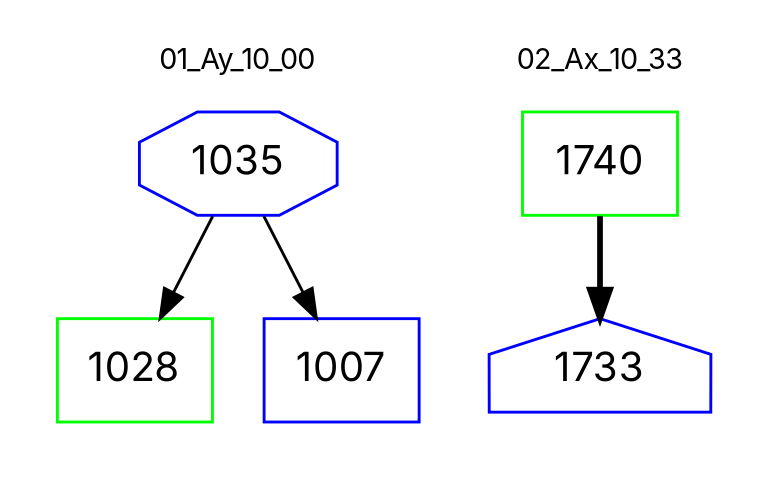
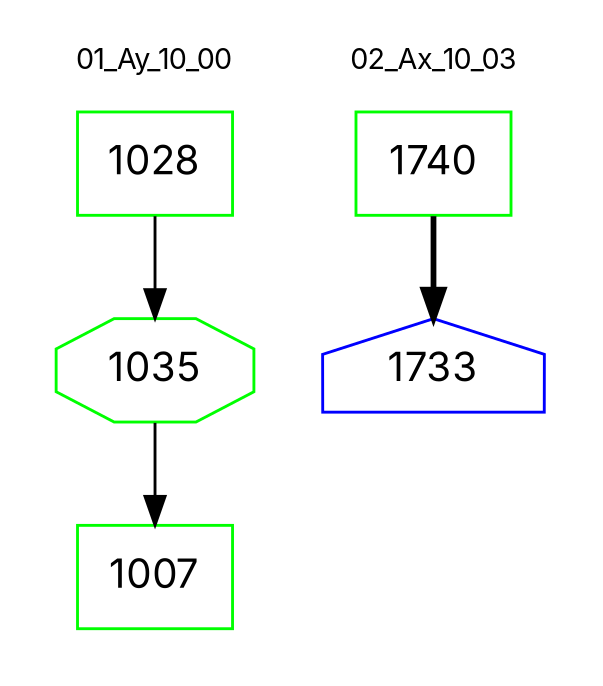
cluster "02_Ax_10_33": label "02_Ax_10_33" -> "02_Ax_10_03"
node "1035": color blue -> green
edge "1035" -> "1028": reversed
node "1007": color blue -> green
